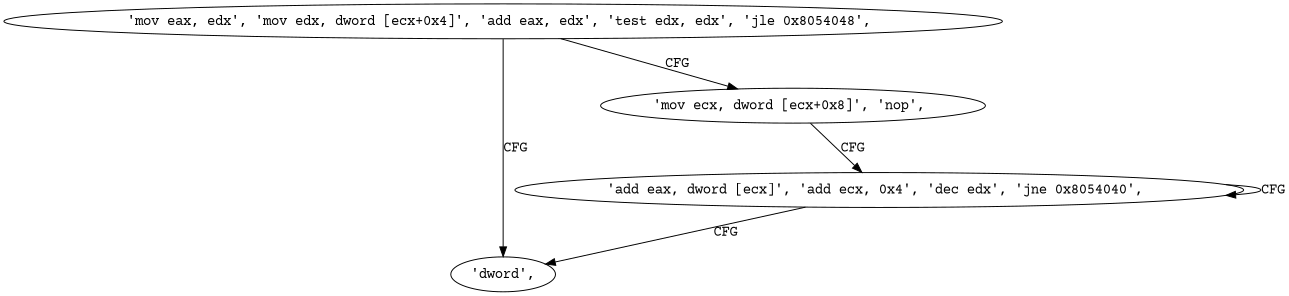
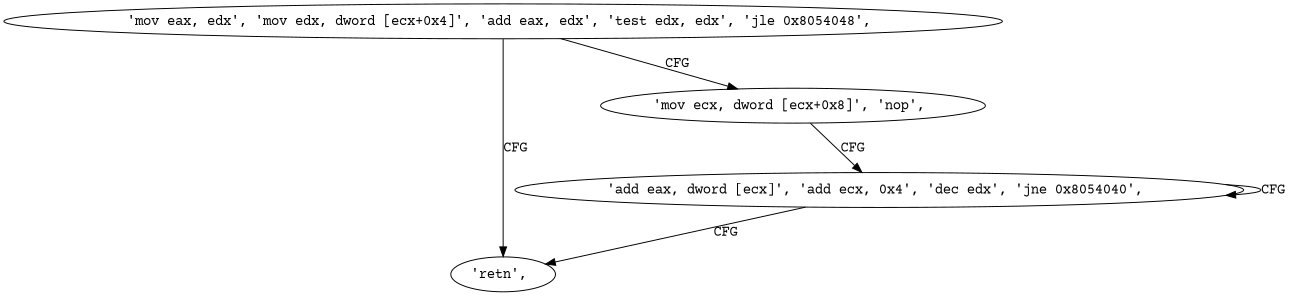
node "'dword',": label "'dword'," -> "'retn',"
